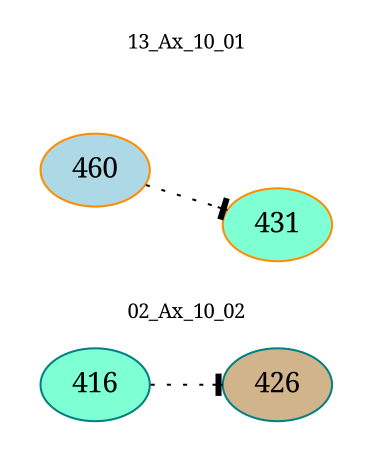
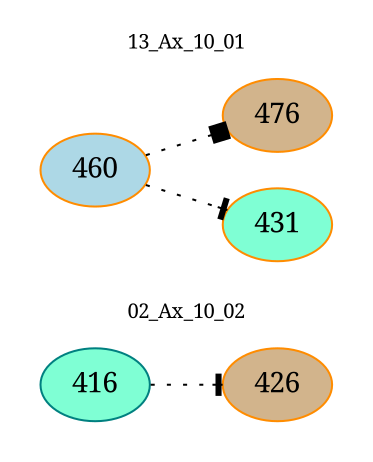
node "476": added
node "426": color teal -> darkorange
